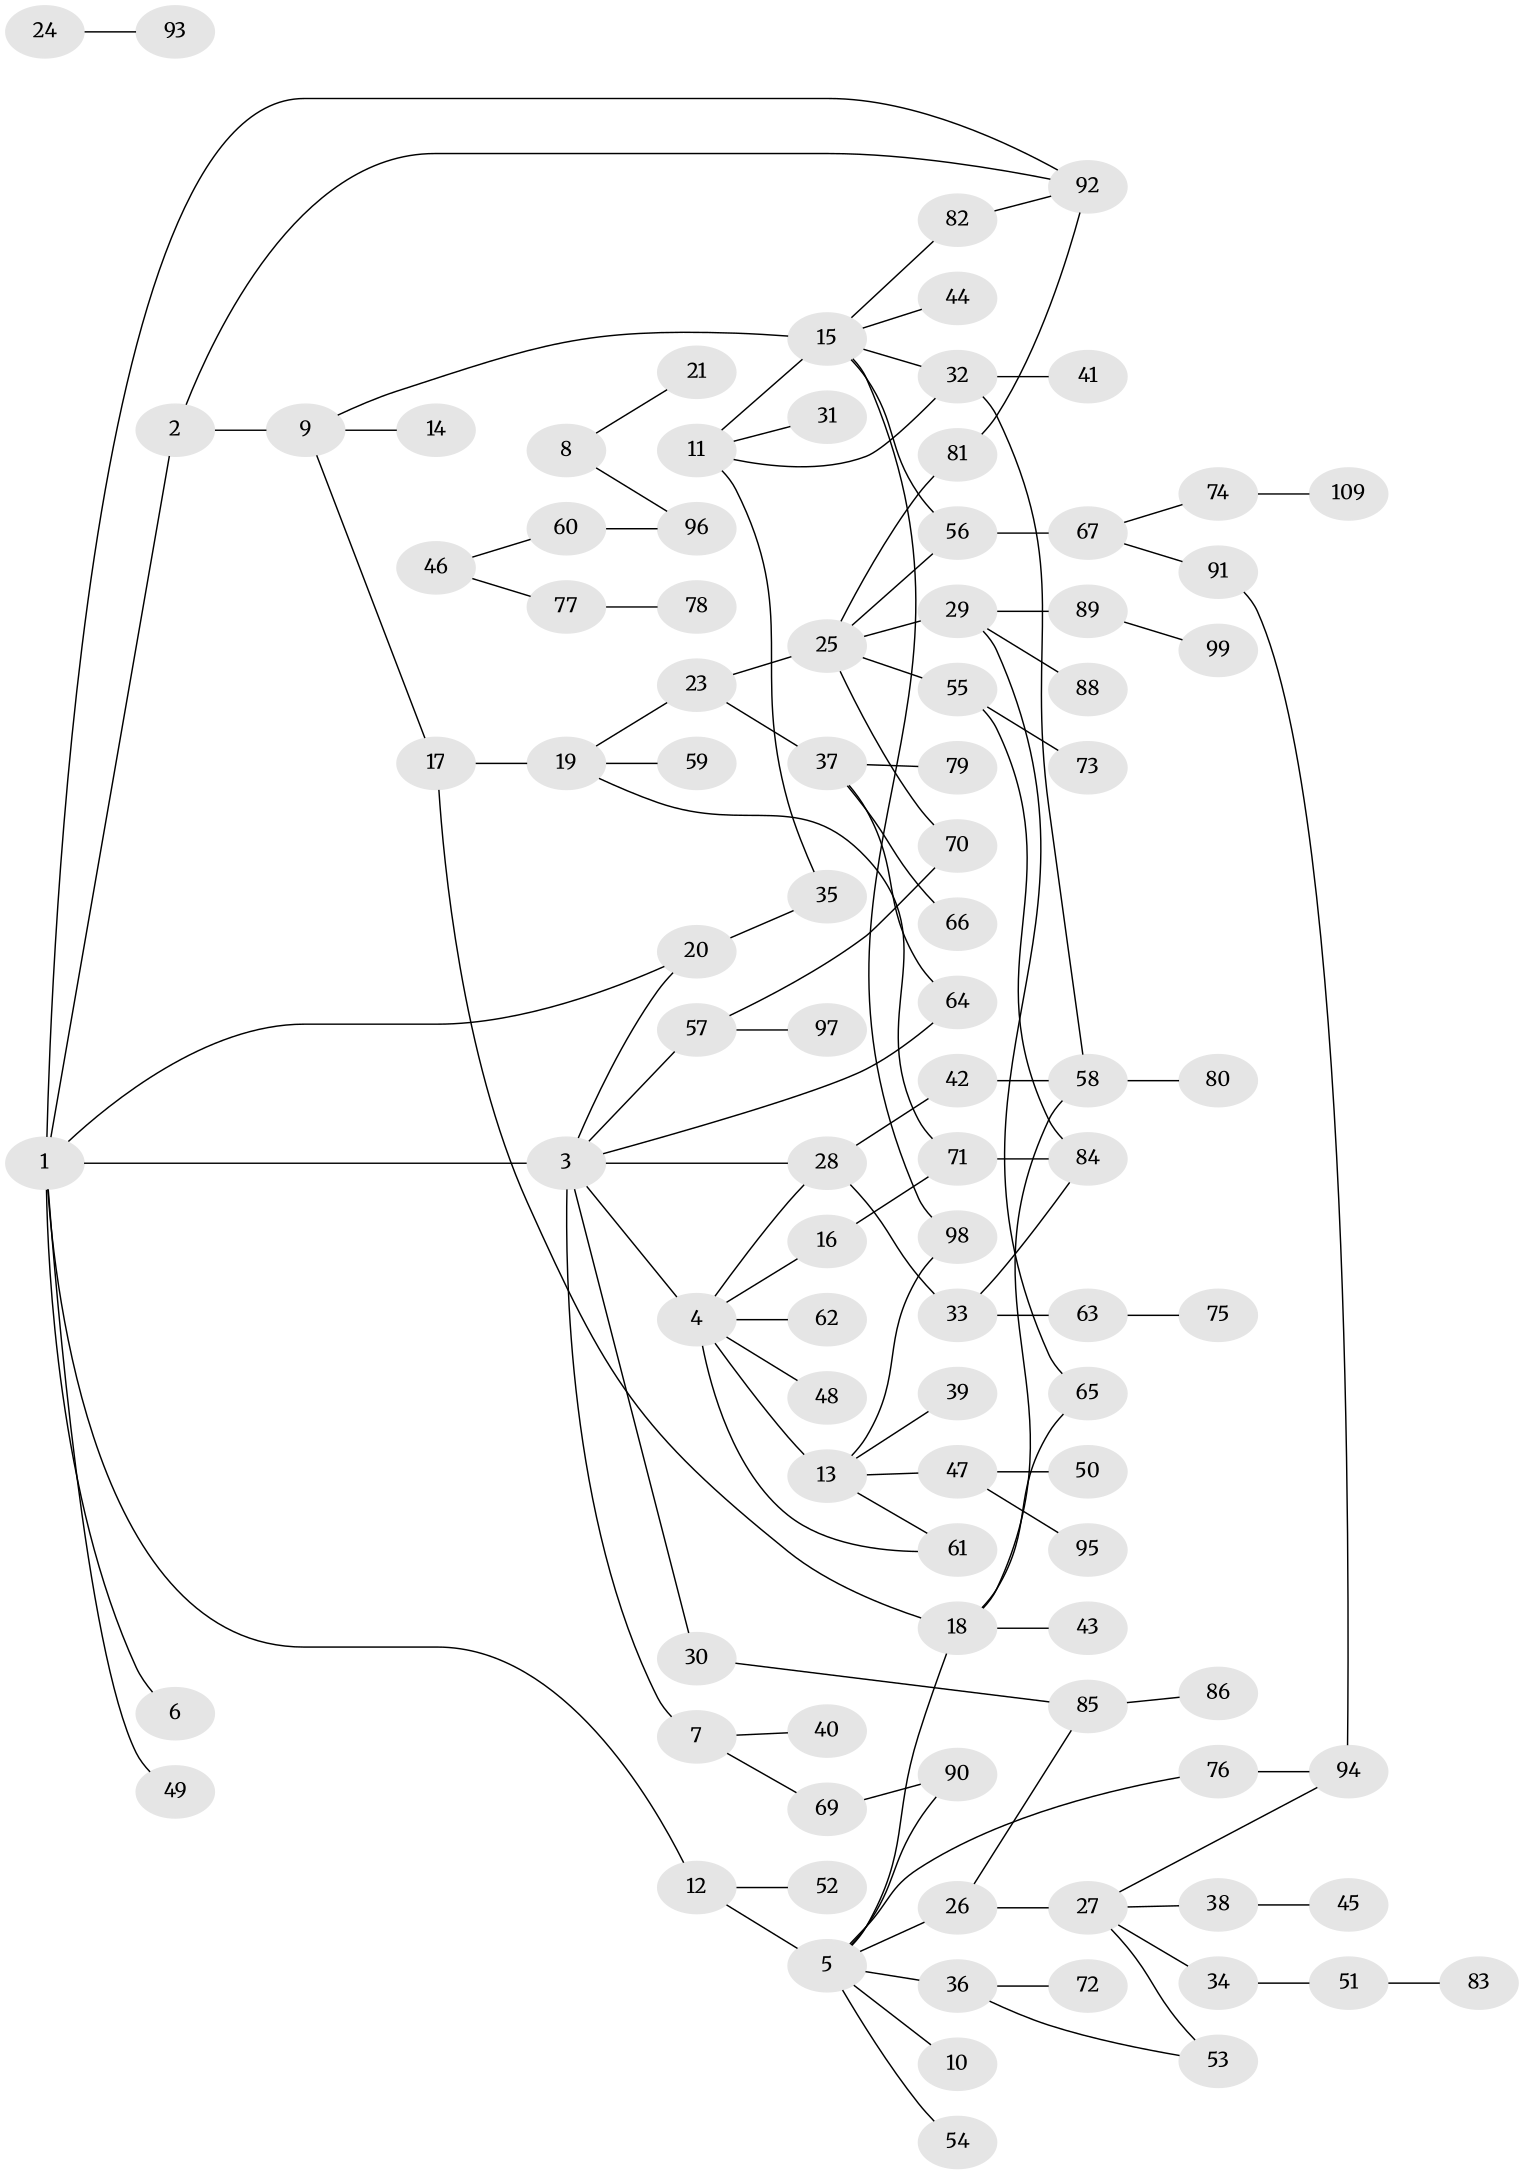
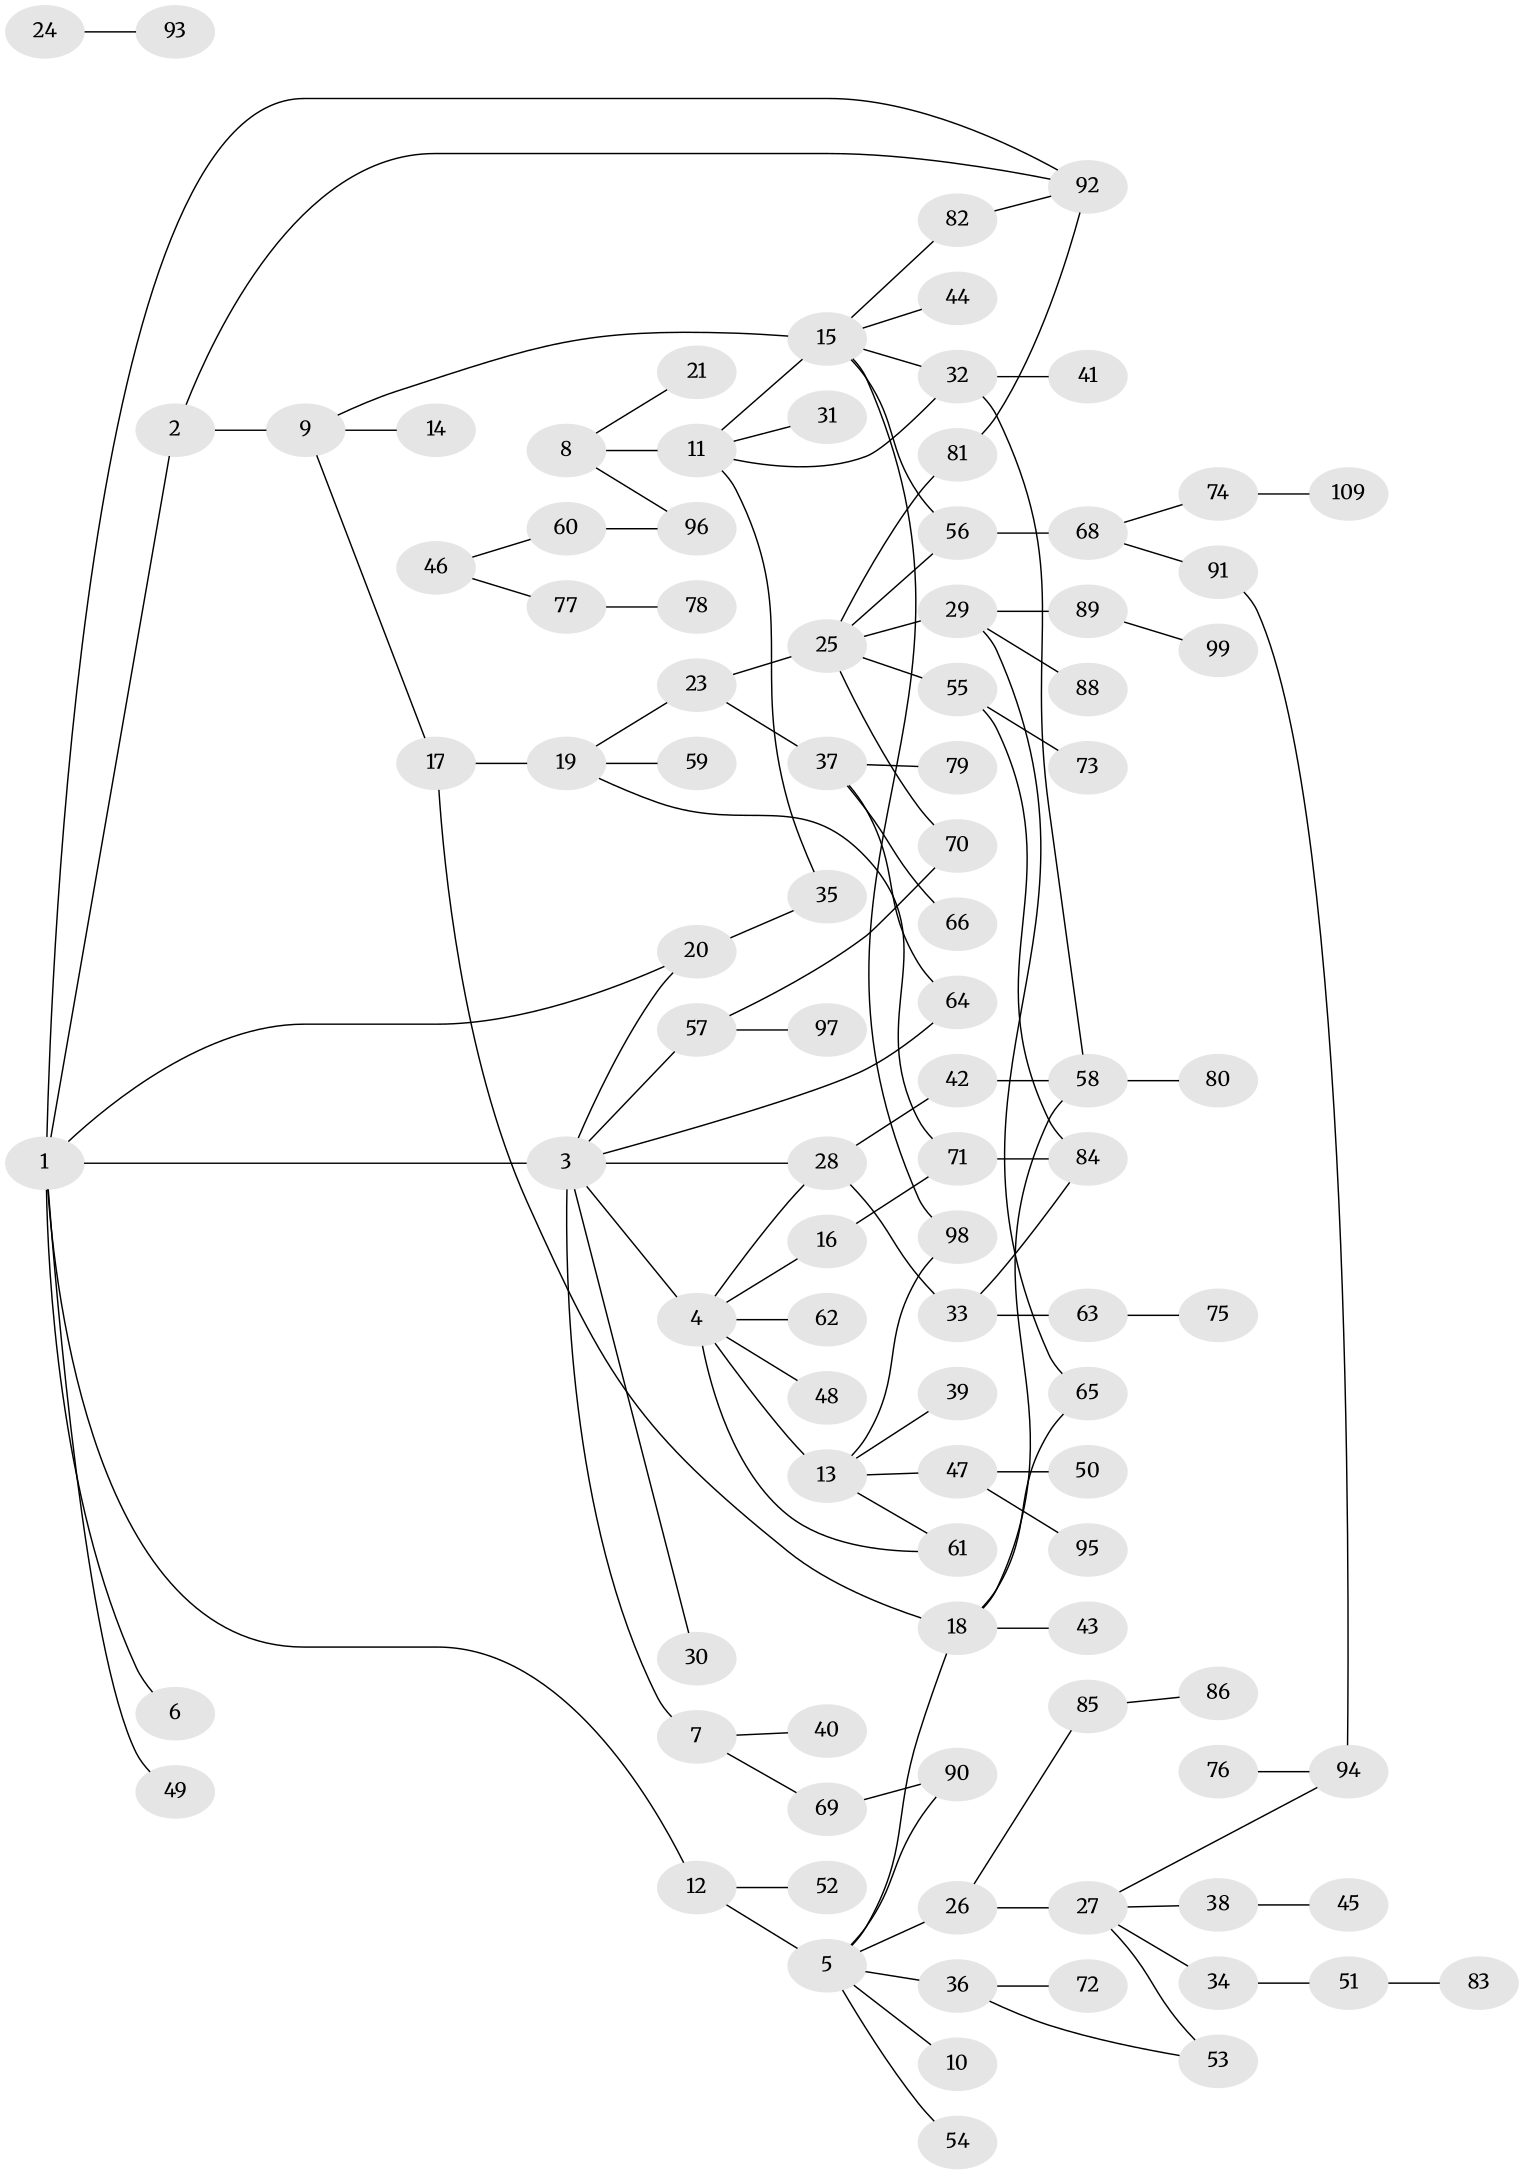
edge "8" -- "11": added
node "67": label "67" -> "68"
edge "30" -- "85": removed
edge "76" -- "5": removed
